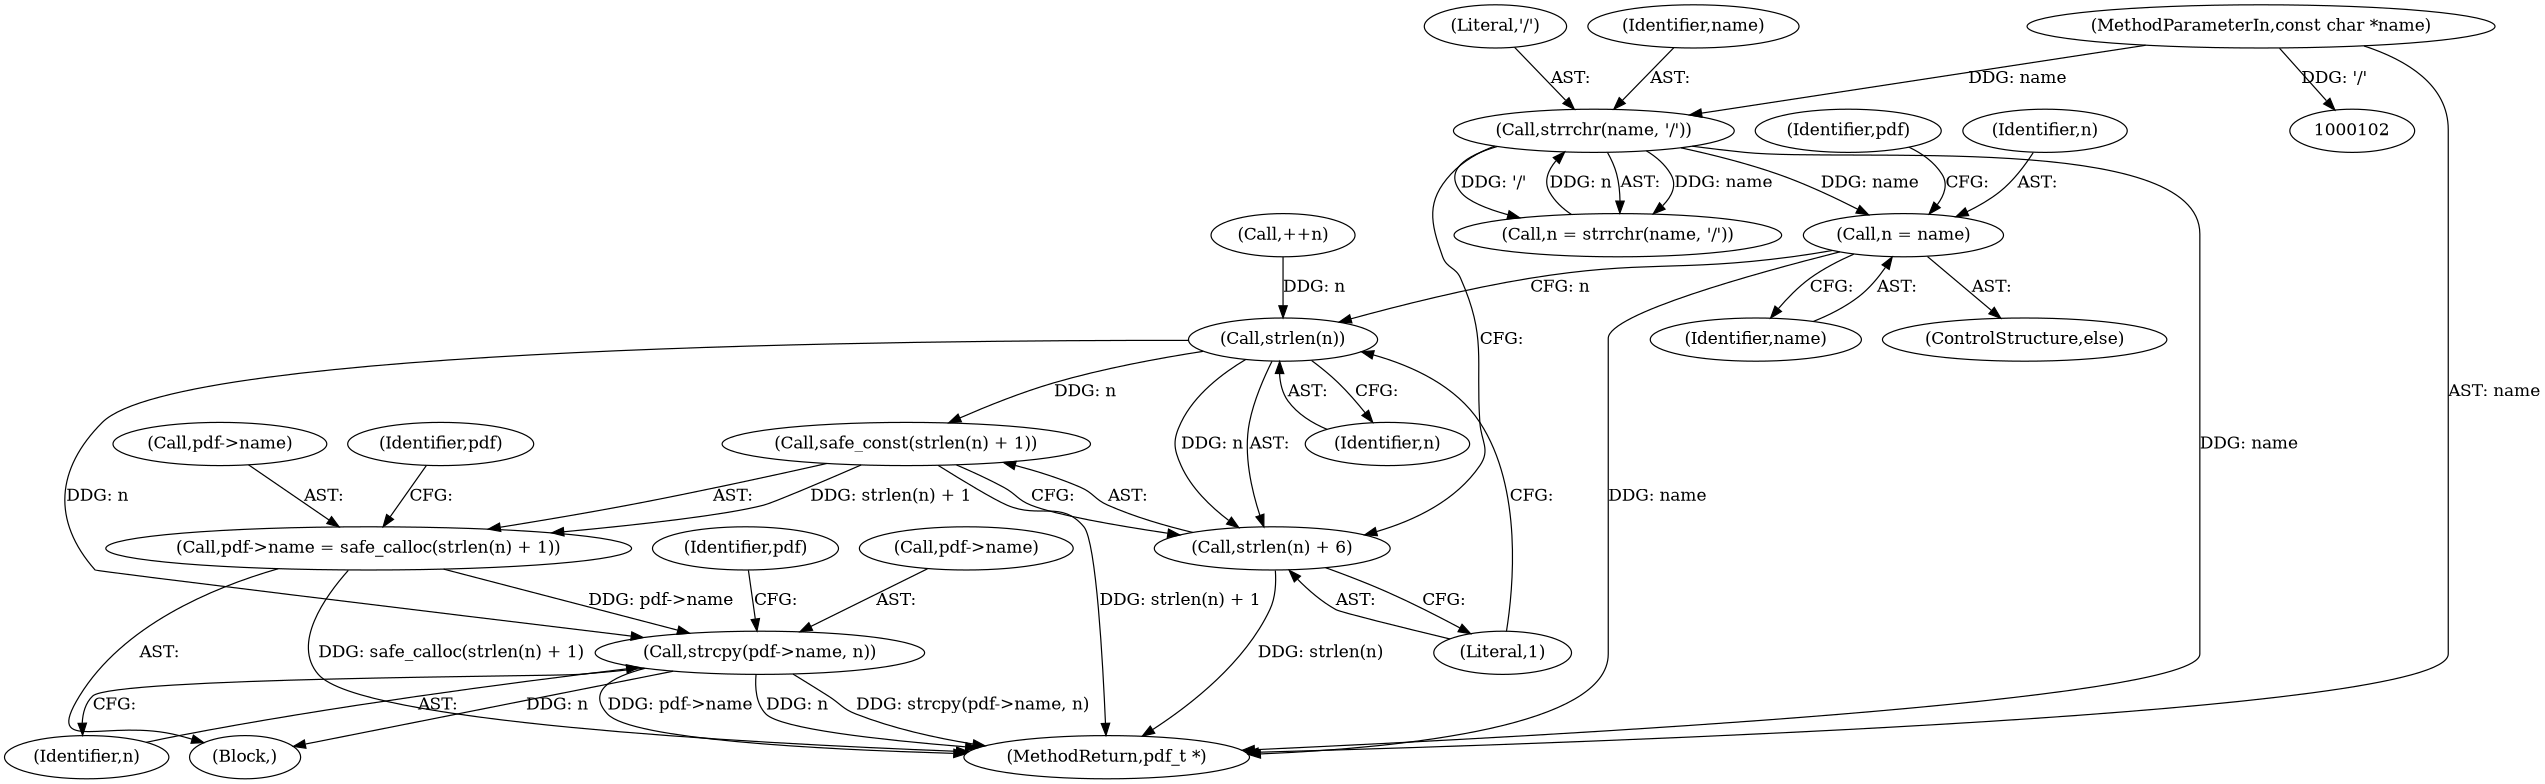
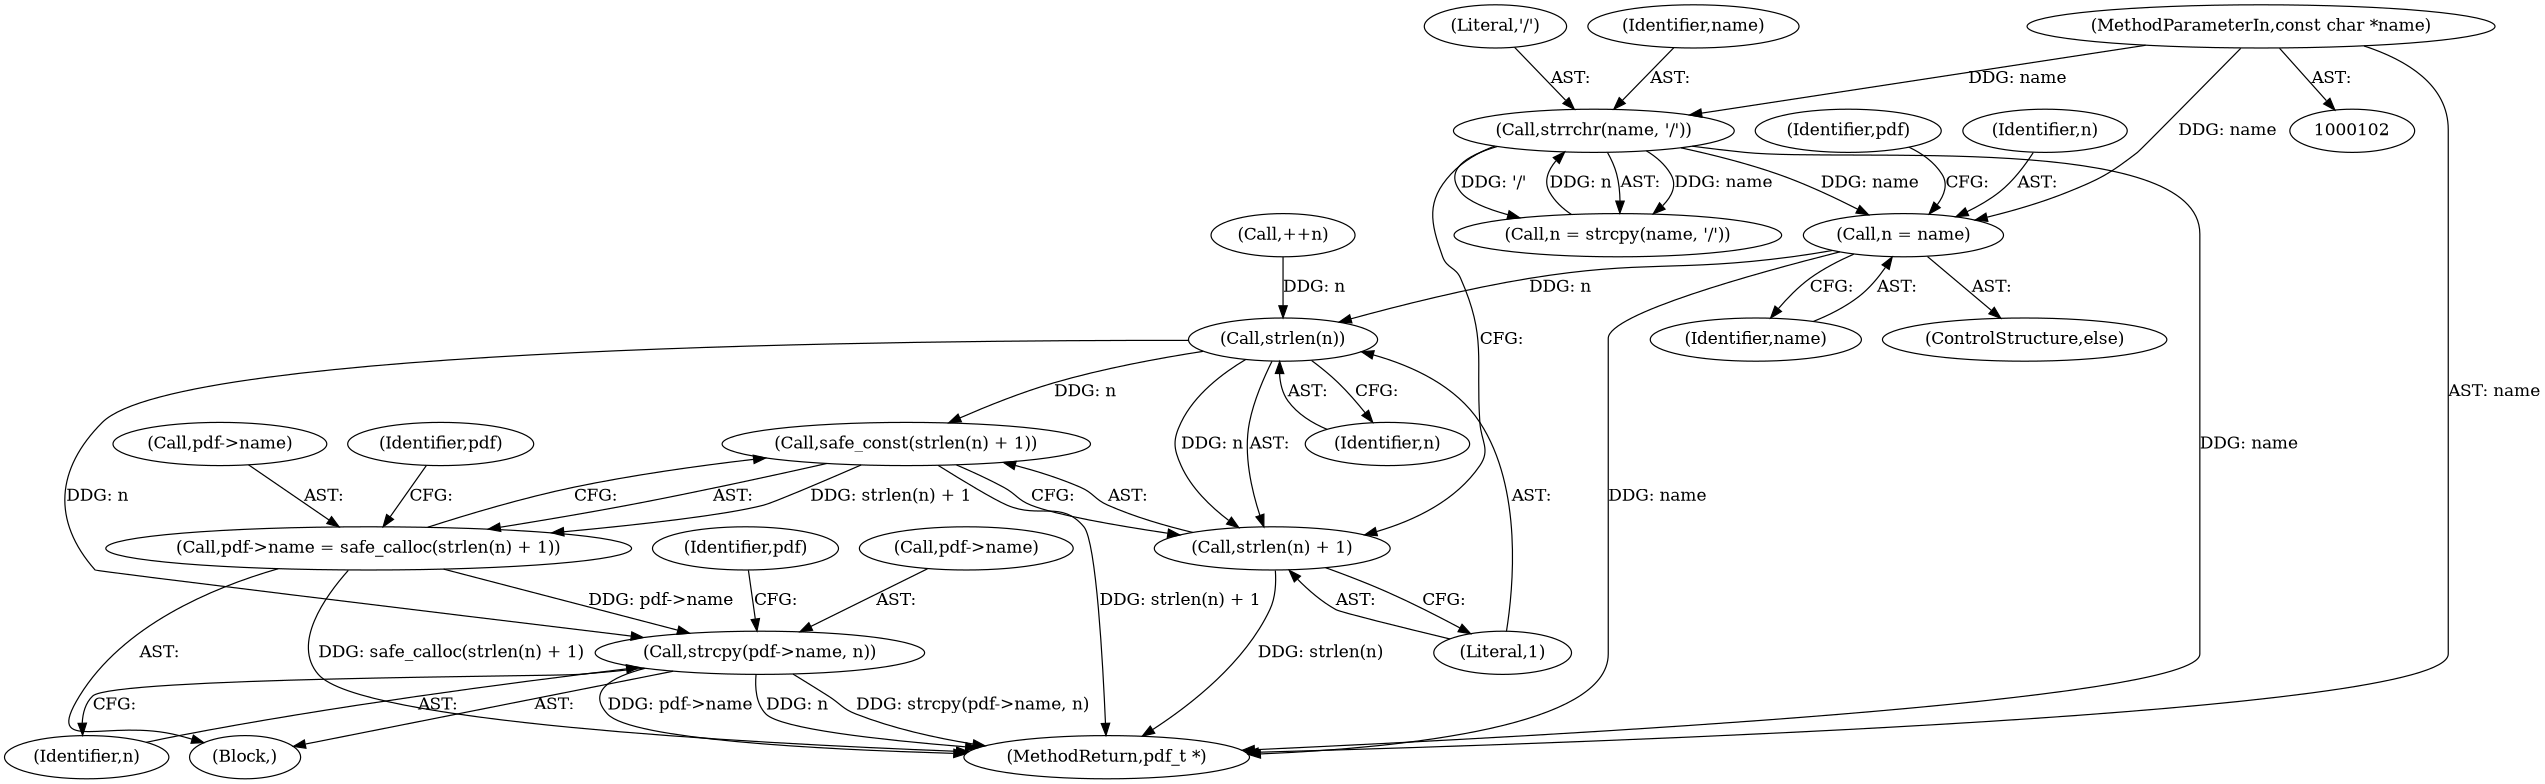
edge "(MethodParameterIn,const char *name)" -> "1000102": label "DDG: '/'" -> "AST: "
edge "(MethodParameterIn,const char *name)" -> "(Call,n = name)": added, label "DDG: name"
node "(Call,n = strrchr(name, '/'))": label "(Call,n = strrchr(name, '/'))" -> "(Call,n = strcpy(name, '/'))"
edge "(Call,n = name)" -> "(Call,strlen(n))": label "CFG: n" -> "DDG: n"
edge "(Call,pdf->name = safe_calloc(strlen(n) + 1))" -> "(Call,safe_const(strlen(n) + 1))": added, label "CFG:"
edge "(Literal,1)" -> "(Call,strlen(n))": label "CFG: " -> "AST: "
node "(Call,strlen(n) + 6)": label "(Call,strlen(n) + 6)" -> "(Call,strlen(n) + 1)"
edge "(Call,strcpy(pdf->name, n))" -> "(Block,)": label "DDG: n" -> "AST: "
